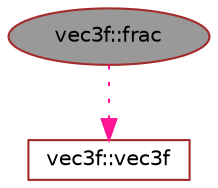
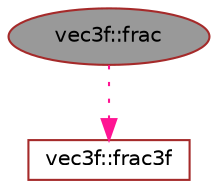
node "vec3f::vec3f": label "vec3f::vec3f" -> "vec3f::frac3f"
